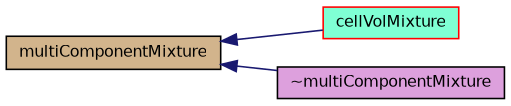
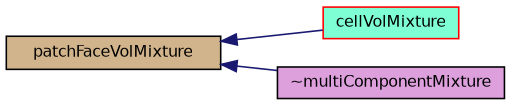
node "multiComponentMixture": label "multiComponentMixture" -> "patchFaceVolMixture"
